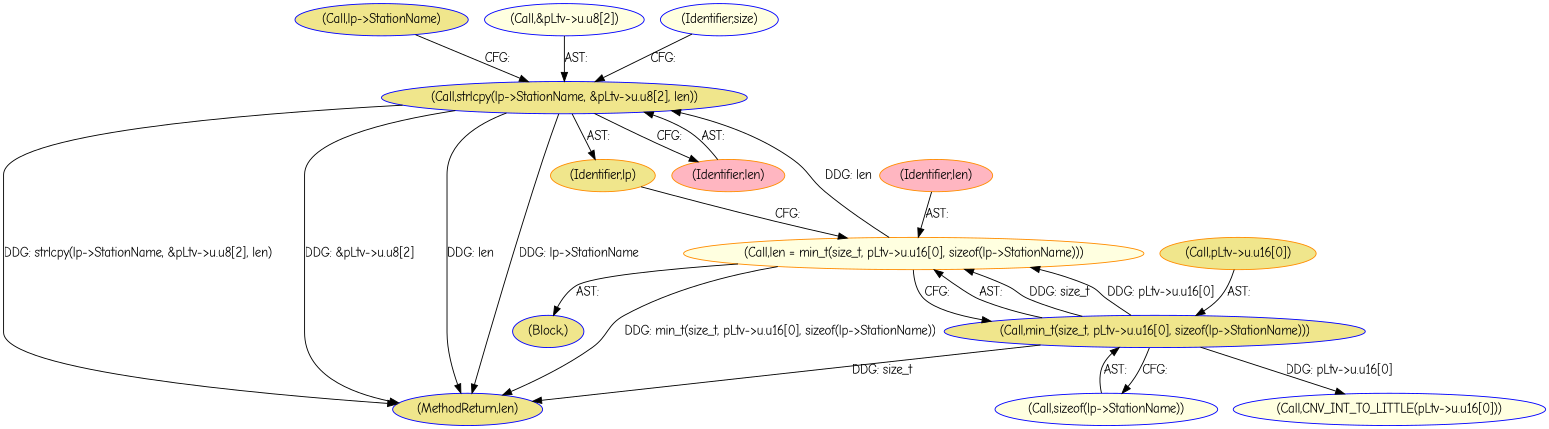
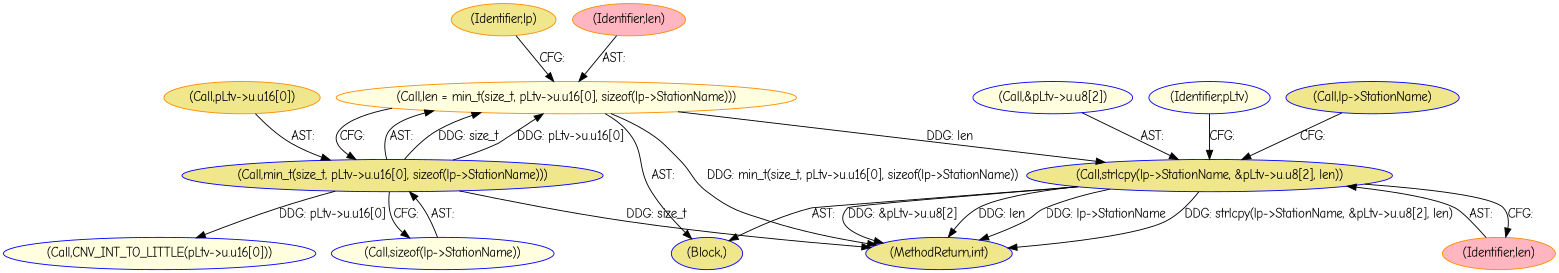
node "(Identifier,size)": label "(Identifier,size)" -> "(Identifier,pLtv)"
edge "(Call,strlcpy(lp->StationName, &pLtv->u.u8[2], len))" -> "(Identifier,lp)": now "(Call,strlcpy(lp->StationName, &pLtv->u.u8[2], len))" -> "(Block,)"
node "(MethodReturn,len)": label "(MethodReturn,len)" -> "(MethodReturn,int)"
